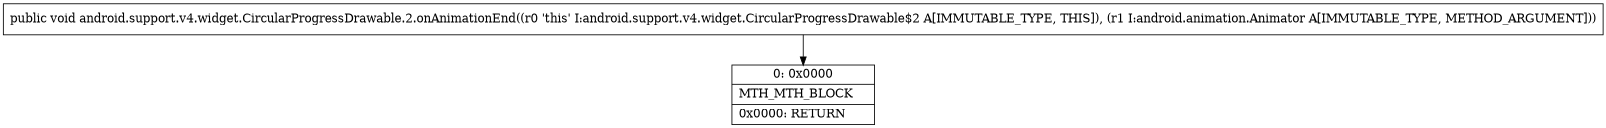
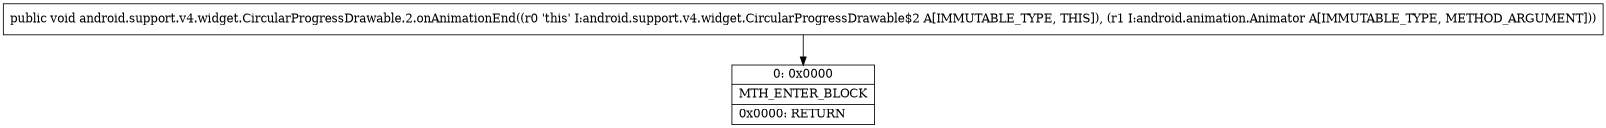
node "0: 0x0000": text "MTH_MTH_BLOCK" -> "MTH_ENTER_BLOCK"
